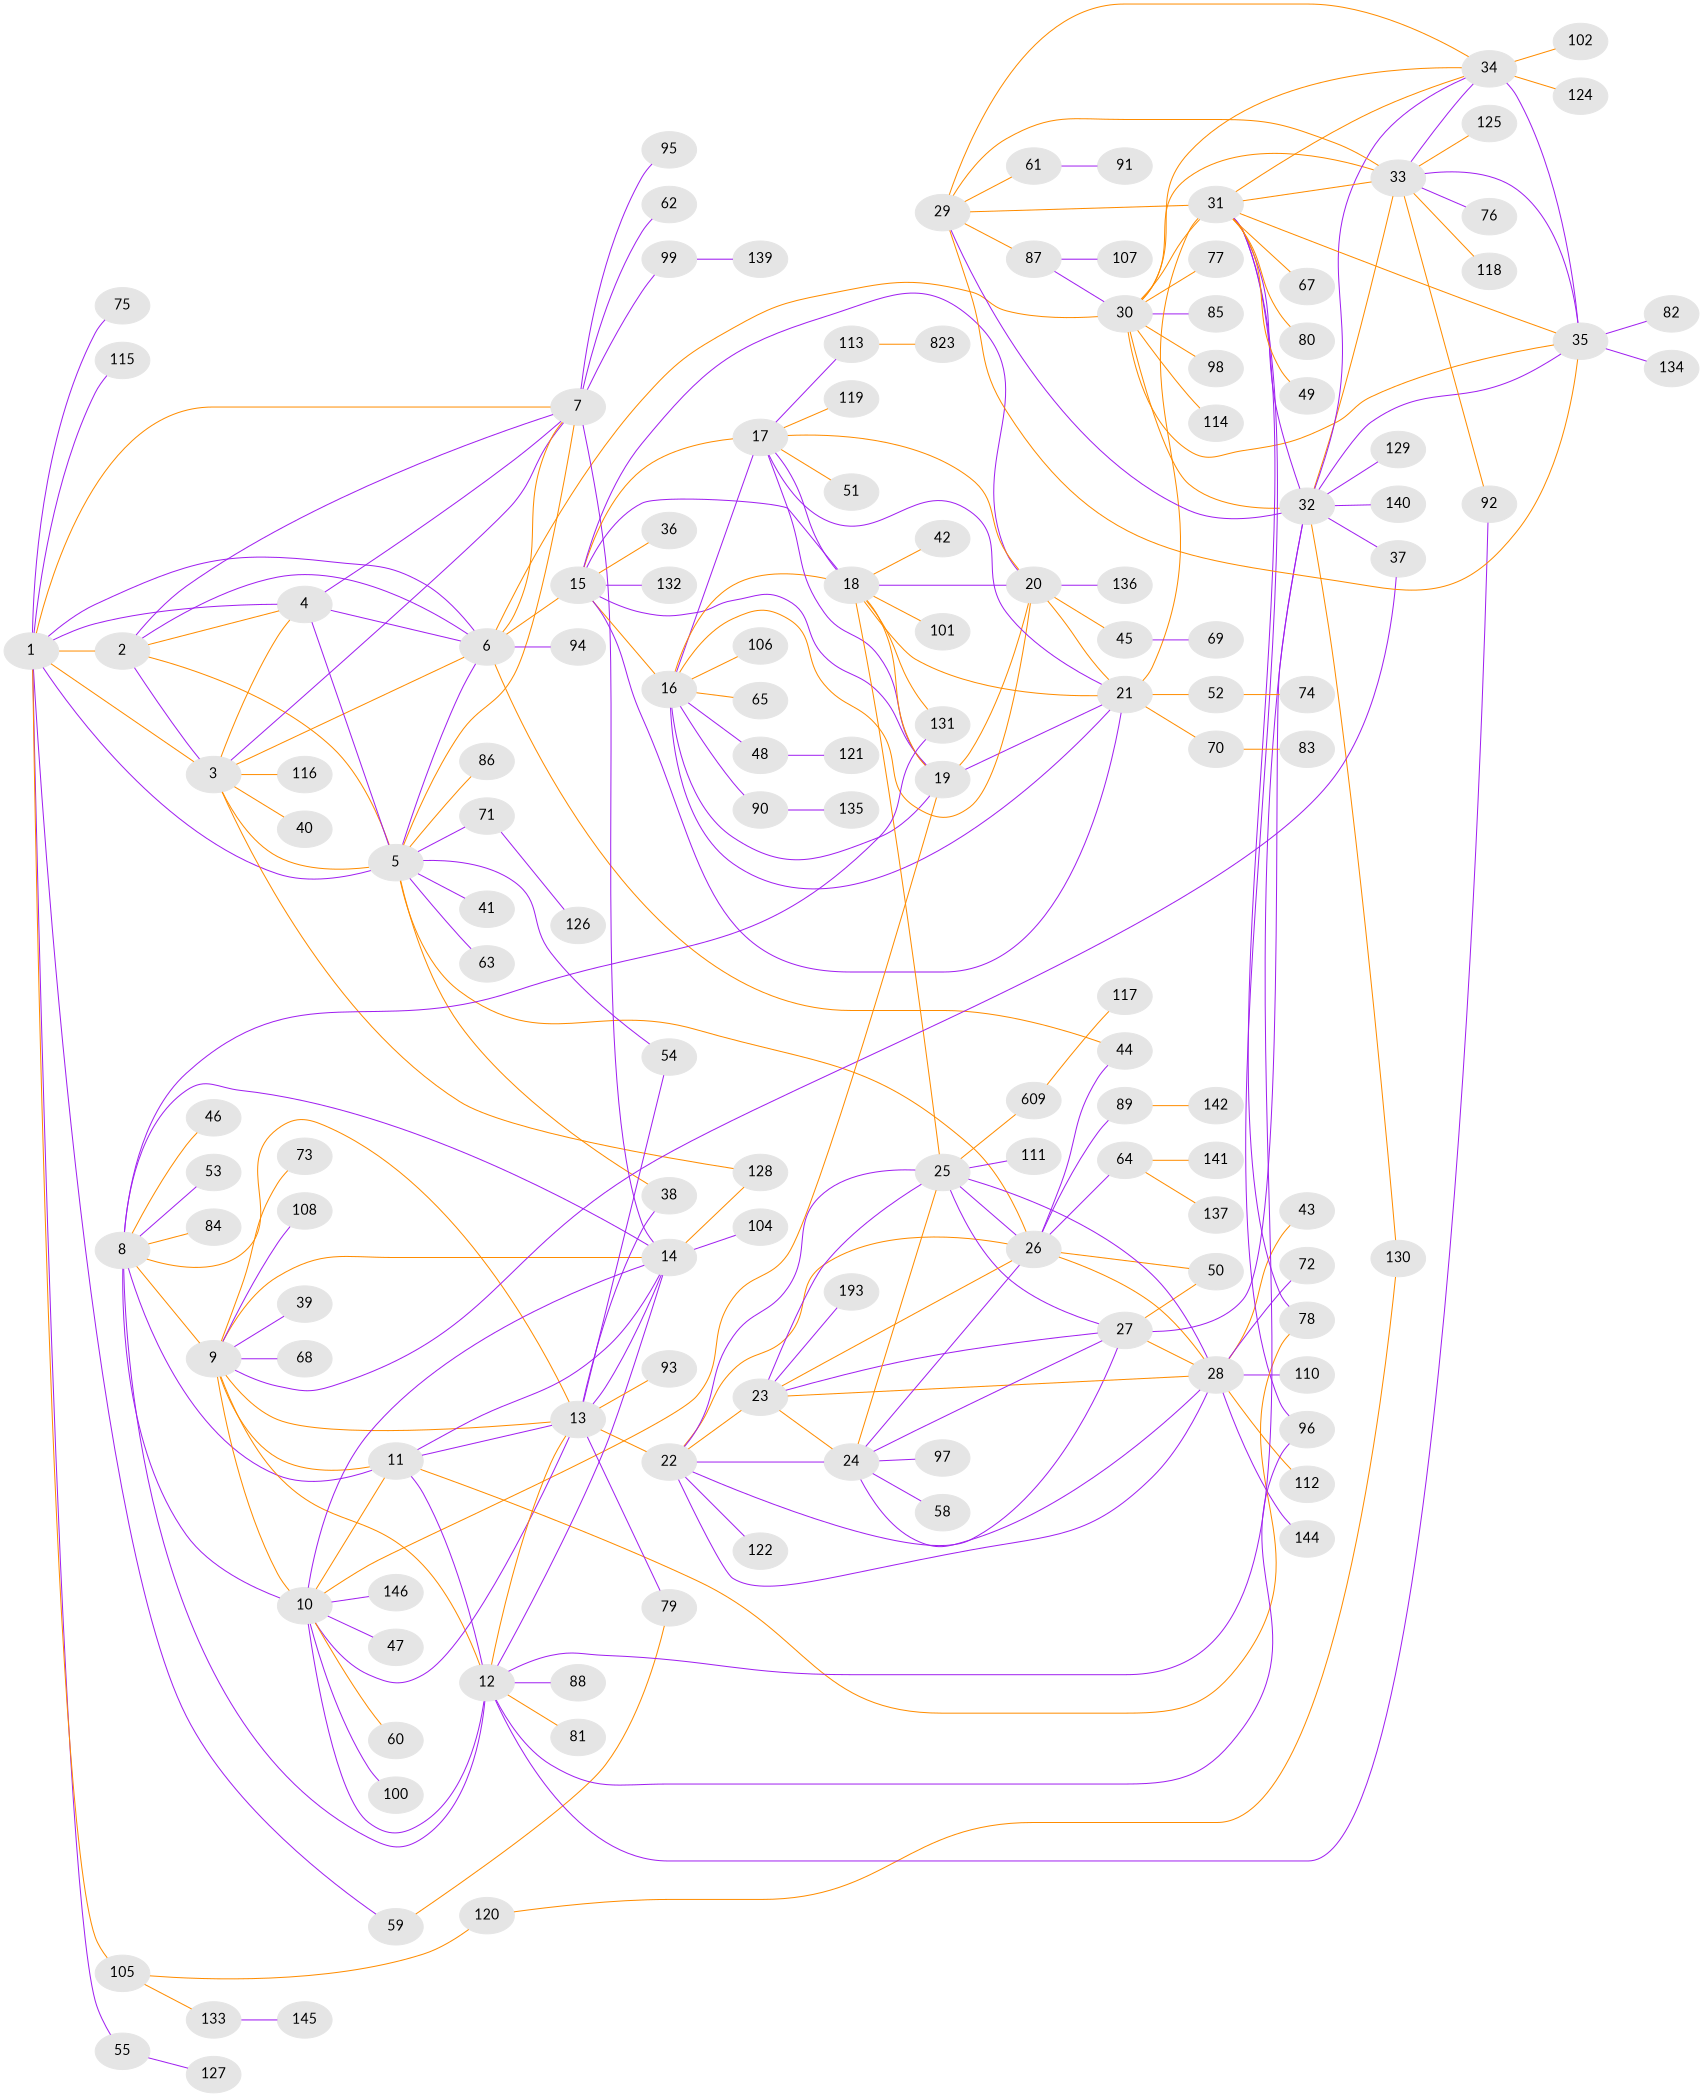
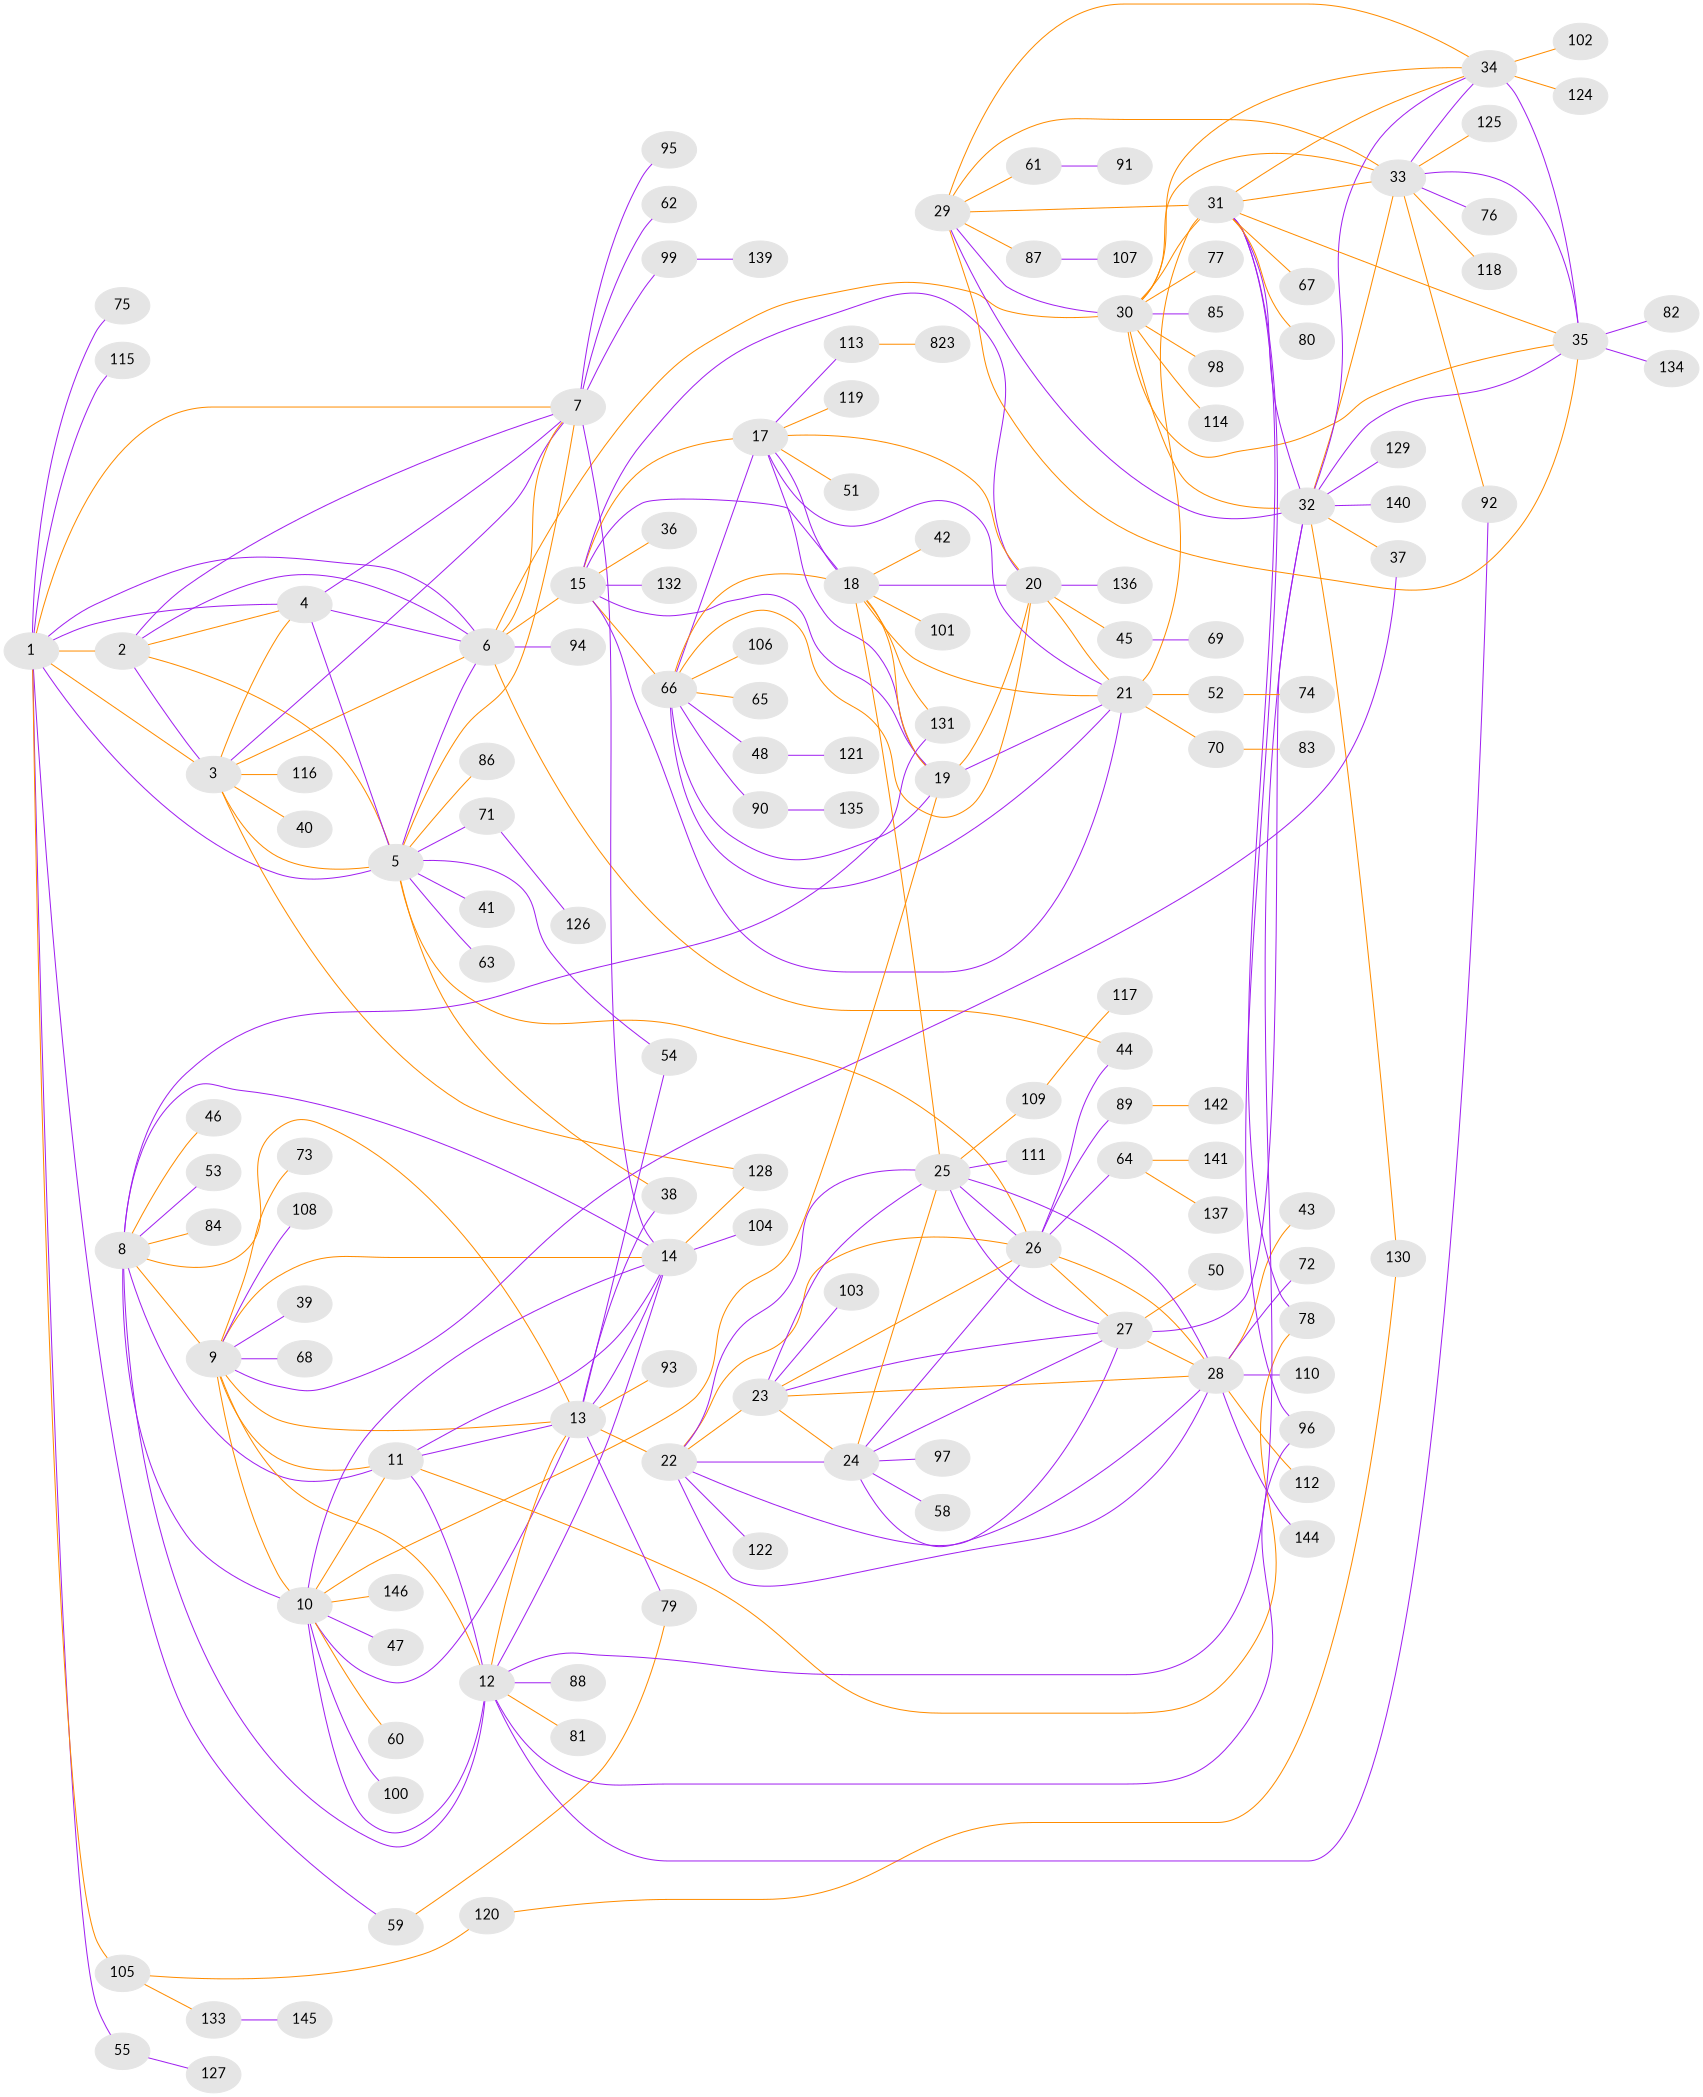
edge "87" -- "30": now "29" -- "30"
node "49": removed
edge "32" -- "37": color purple -> darkorange
node "16": label "16" -> "66"
node "609": label "609" -> "109"
edge "26" -- "50": now "26" -- "27"
node "193": label "193" -> "103"
edge "146" -- "10": color purple -> darkorange
